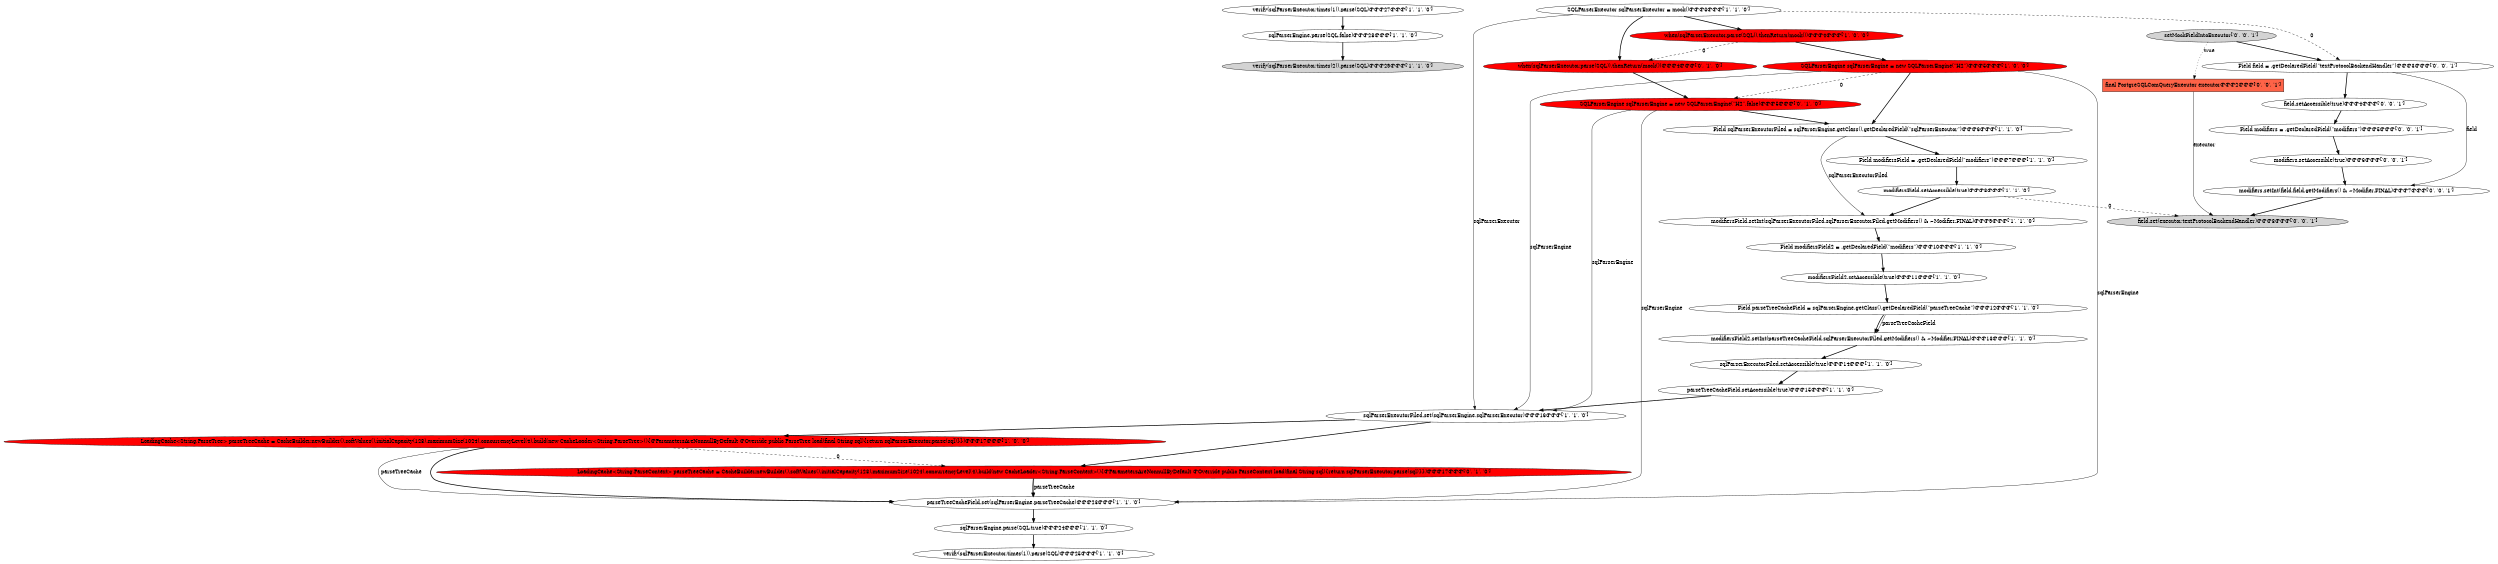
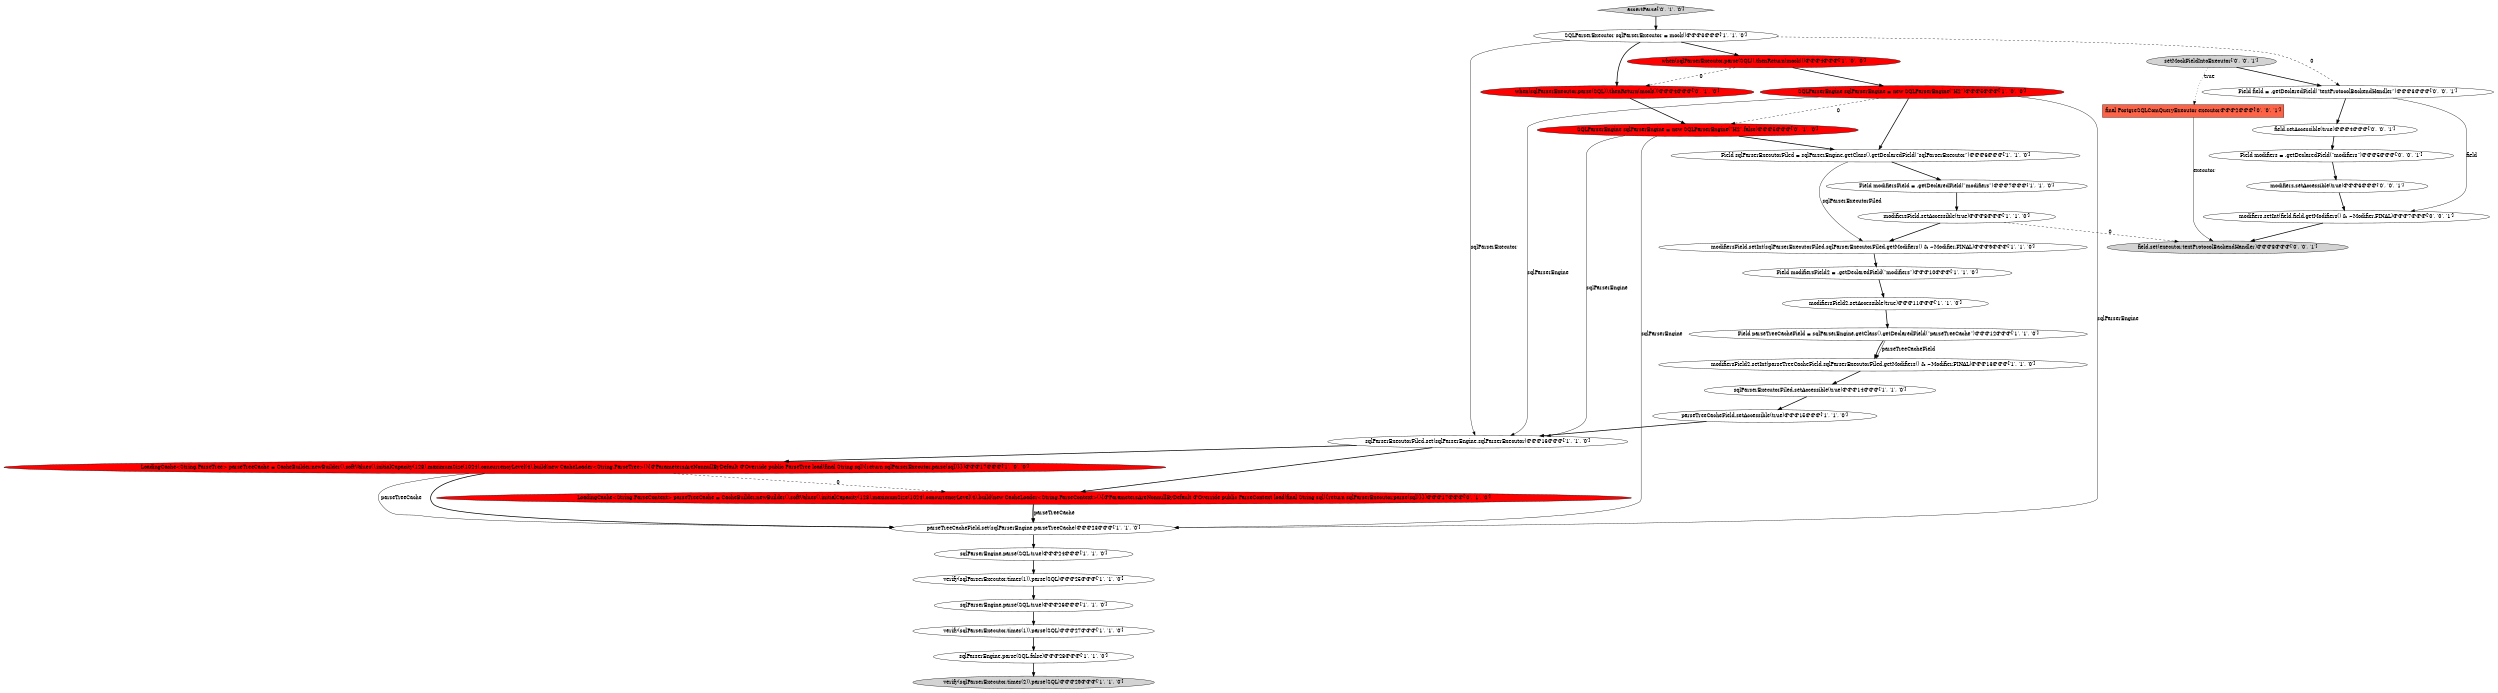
node "assertParse['0', '1', '0']": added
node "sqlParserEngine.parse(SQL,true)@@@26@@@['1', '1', '0']": added
